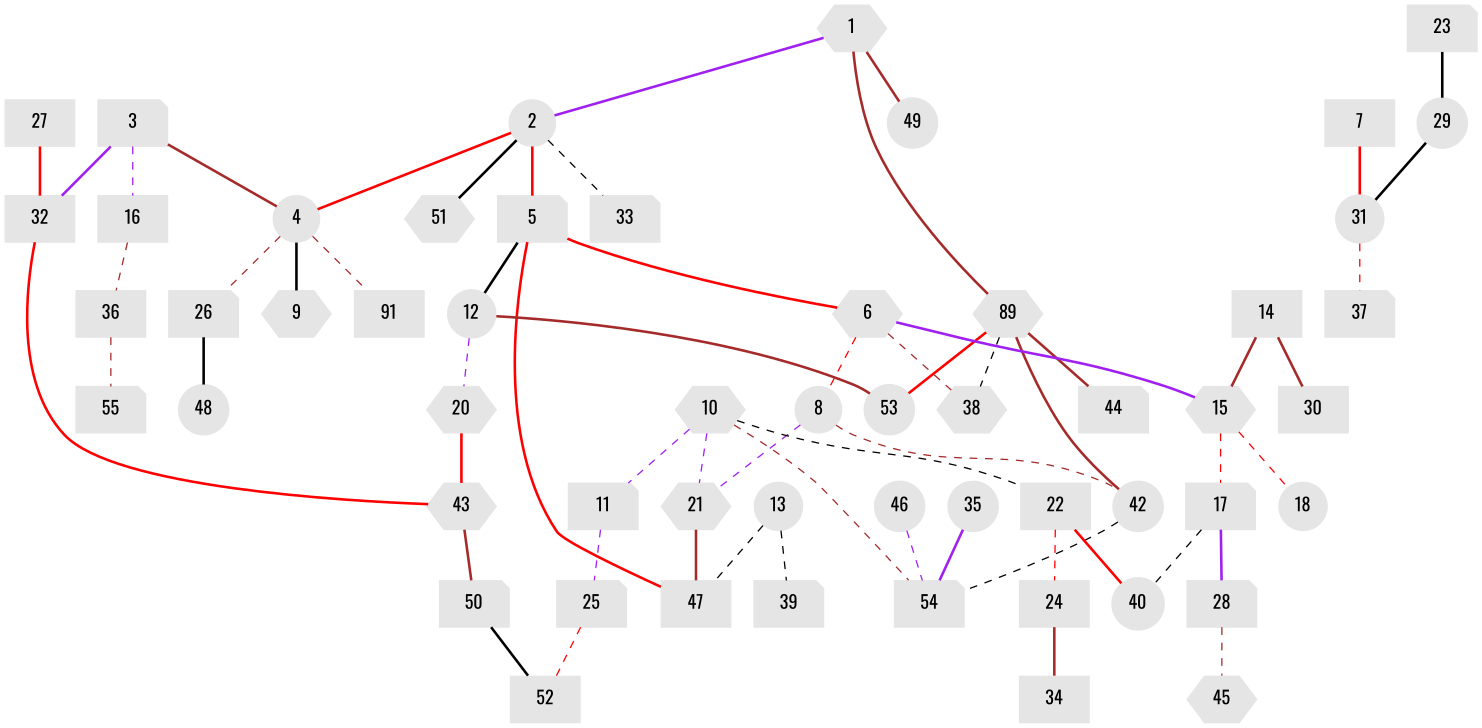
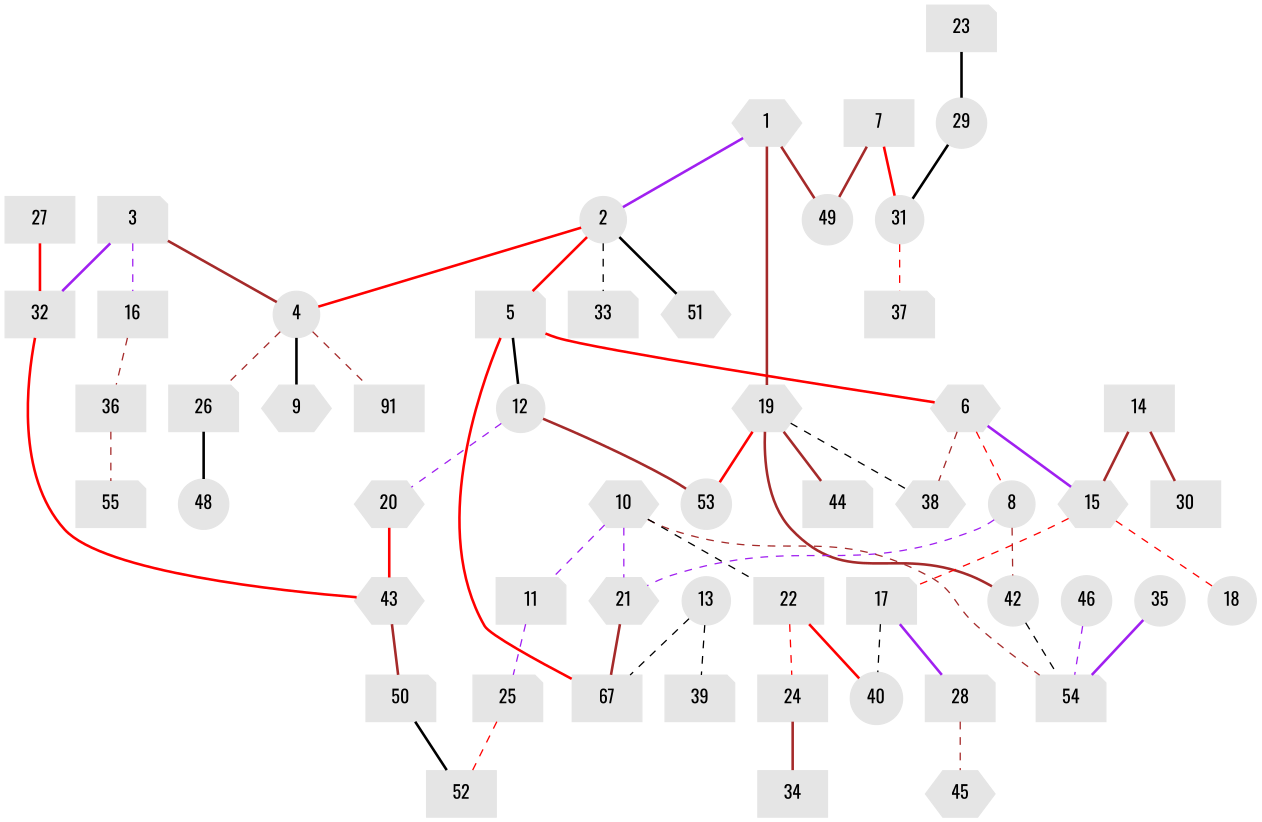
edge "7" -- "49": added
node "89": label "89" -> "19"
node "47": label "47" -> "67"
